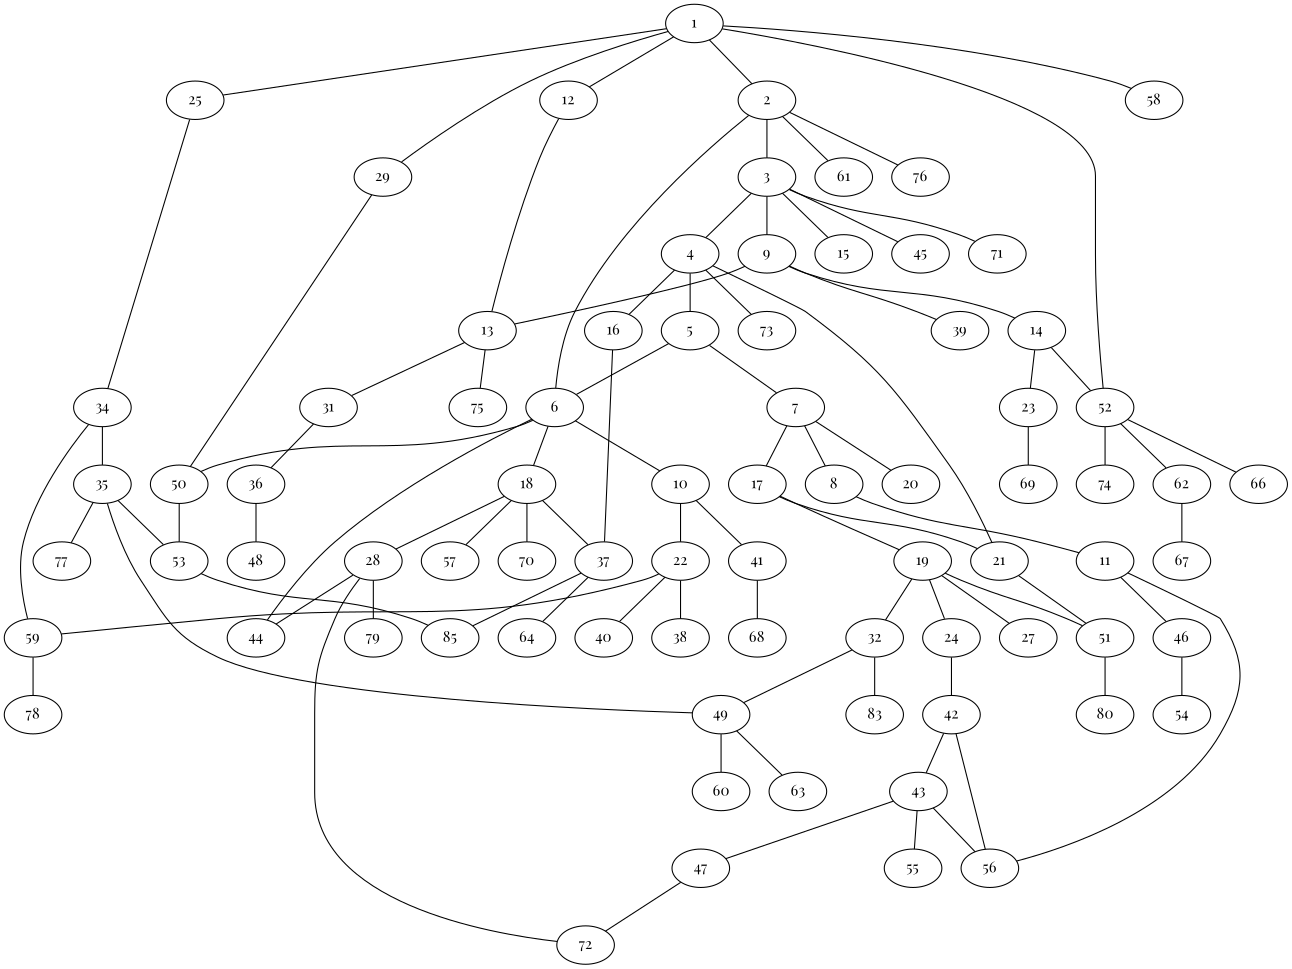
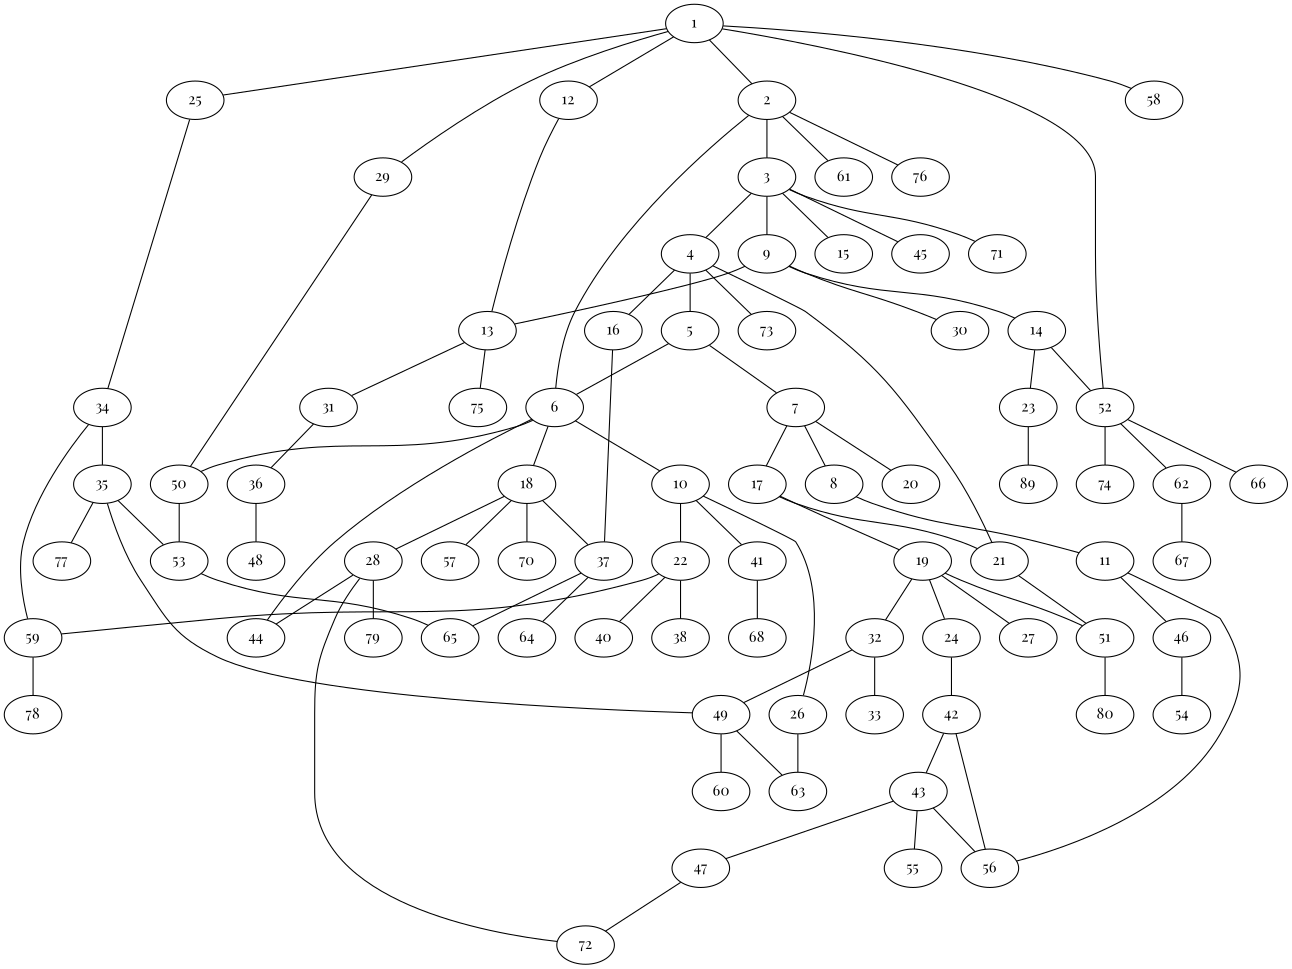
node "39": label "39" -> "30"
node "69": label "69" -> "89"
node "85": label "85" -> "65"
node "26": added
node "83": label "83" -> "33"
